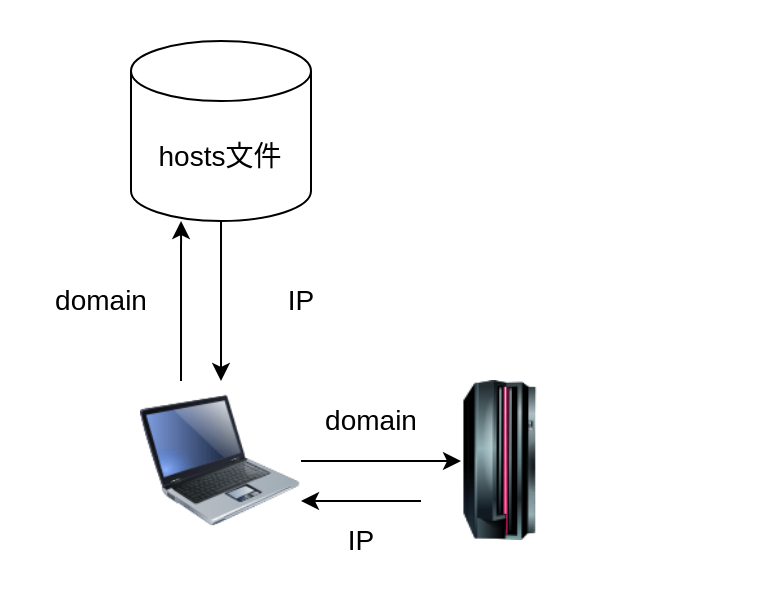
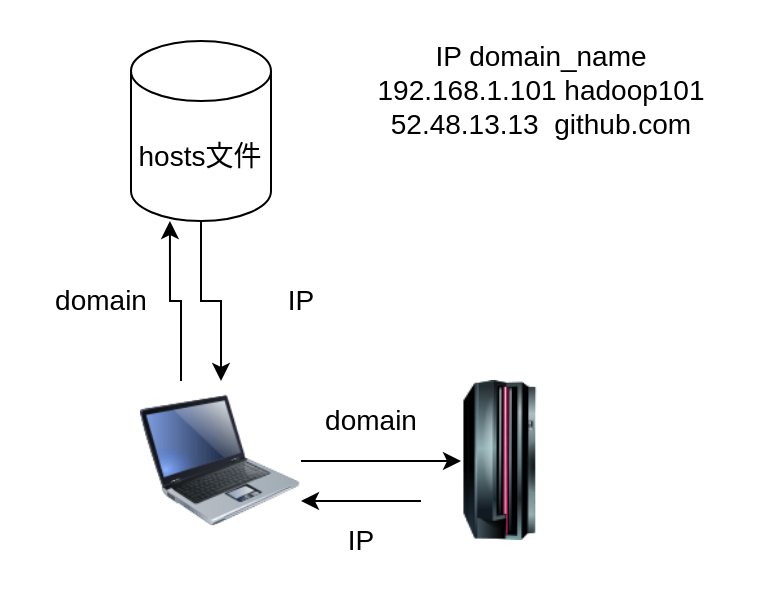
node "IP domain_name 192.168.1.101 hadoop101 52.48.13.13 github.com": added
node "hosts文件": size 180x180 -> 140x180
